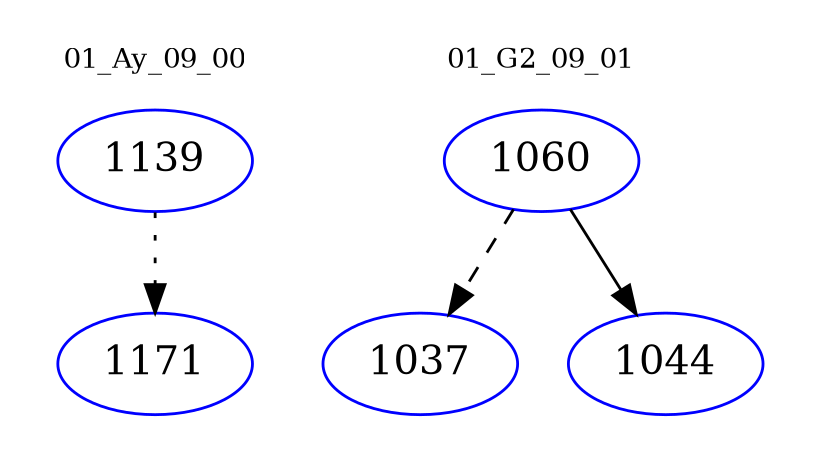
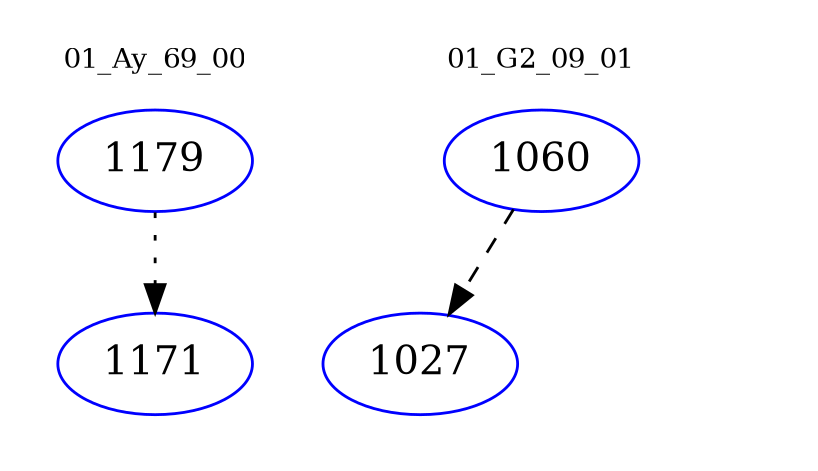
cluster "01_Ay_09_00": label "01_Ay_09_00" -> "01_Ay_69_00"
node "1139": label "1139" -> "1179"
node "1037": label "1037" -> "1027"
node "1044": removed
